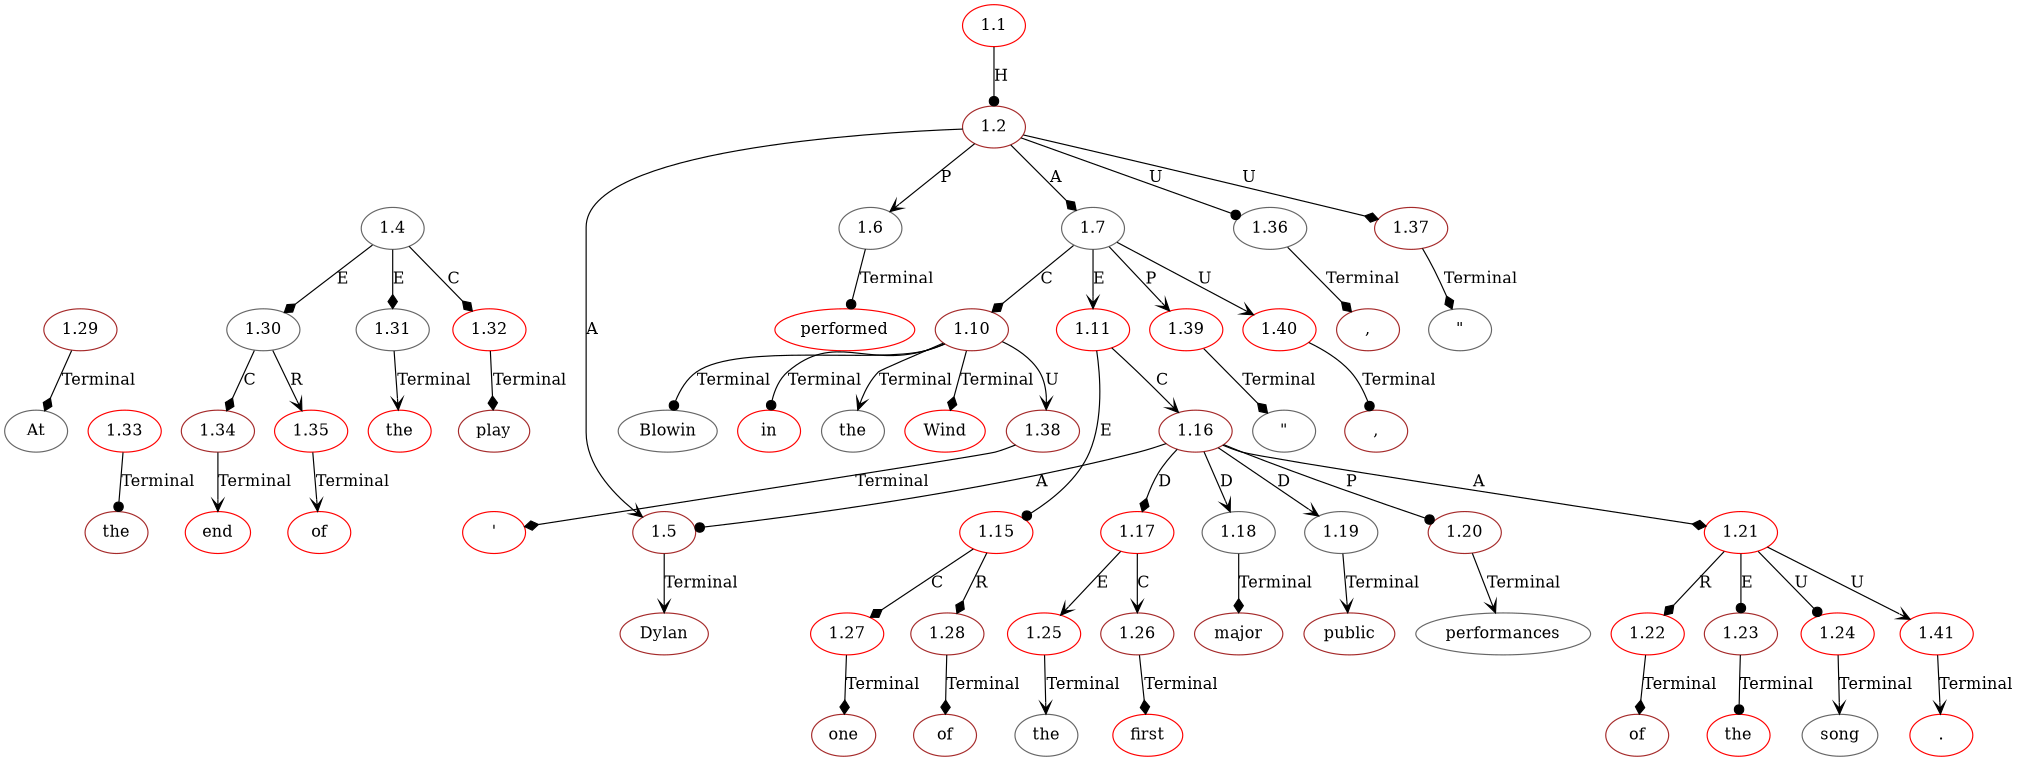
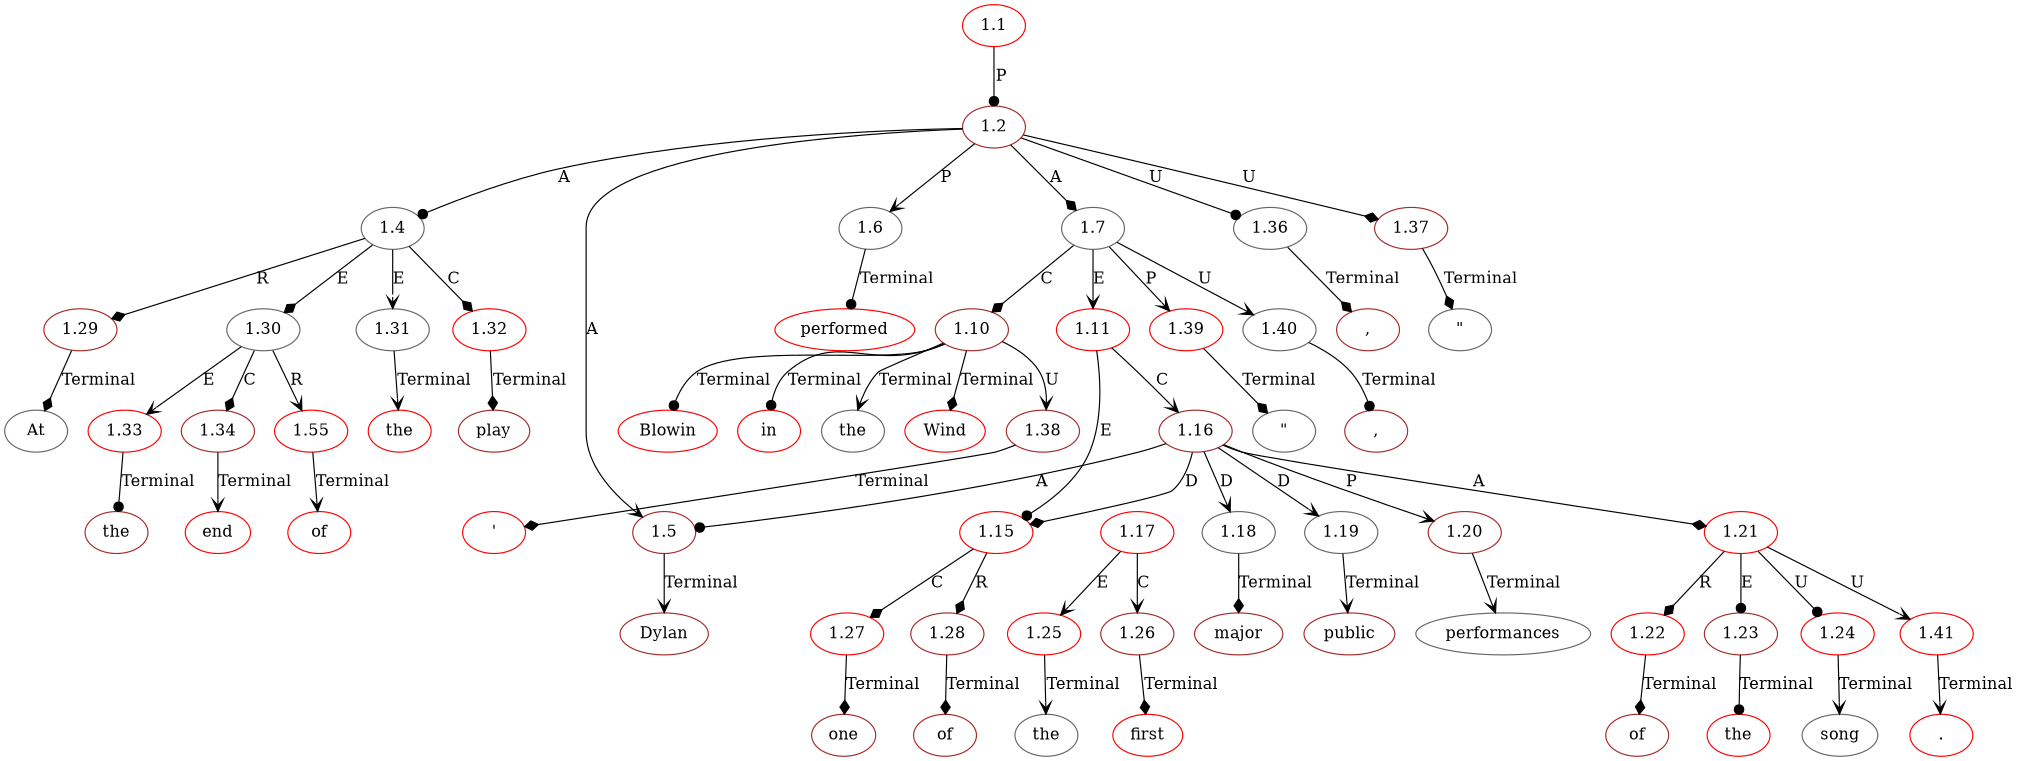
edge "1.1" -> "1.2": label "H" -> "P"
edge "1.2" -> "1.4": added, label "A"
edge "1.4" -> "1.31": arrowhead diamond -> vee
edge "1.4" -> "1.29": added, label "R"
node "1.40": color red -> gray40
edge "1.30" -> "1.33": added, label "E"
node "1.35": label "1.35" -> "1.55"
node "Blowin": color gray40 -> red
edge "1.16" -> "1.17": now "1.16" -> "1.15"
edge "1.16" -> "1.20": arrowhead dot -> vee
